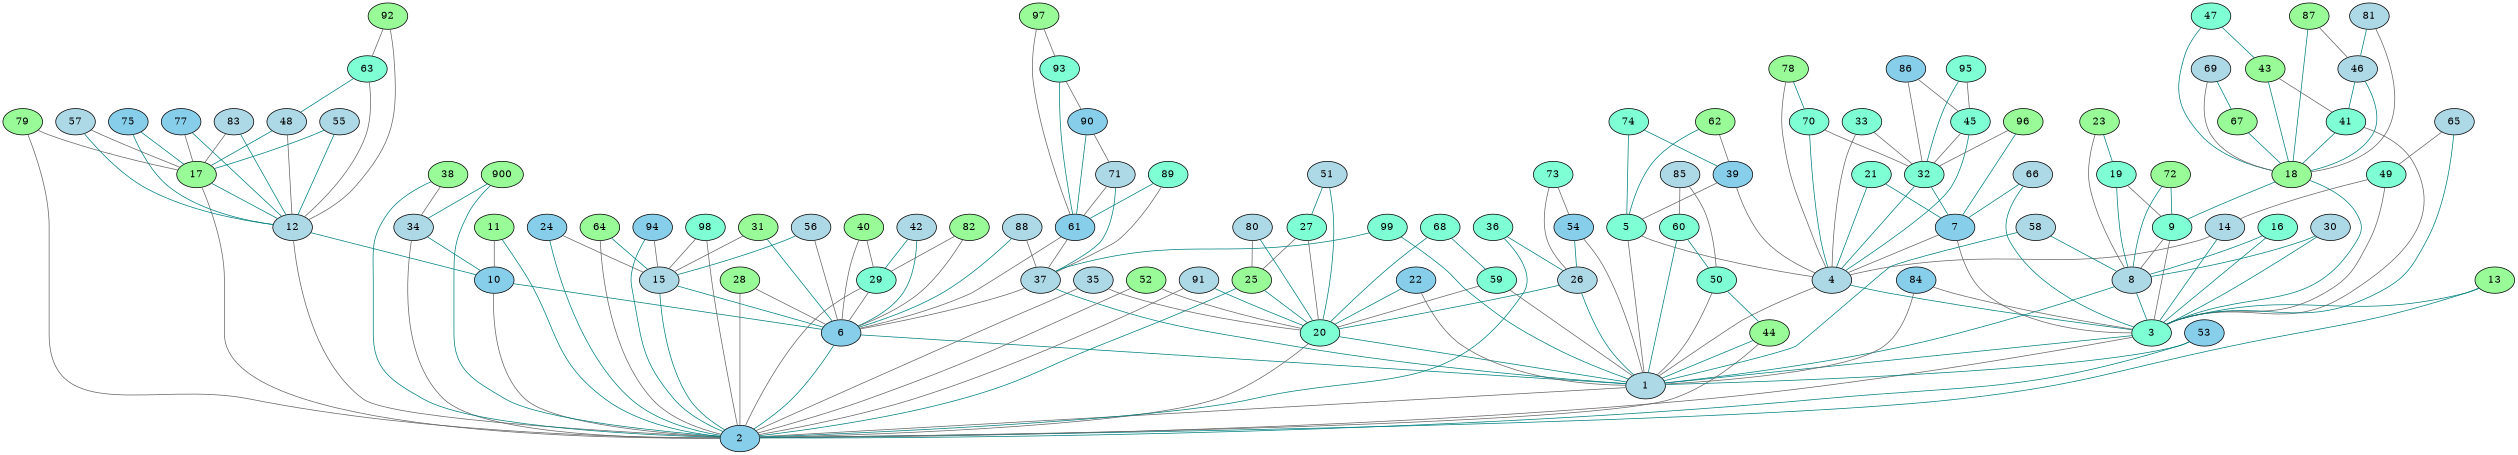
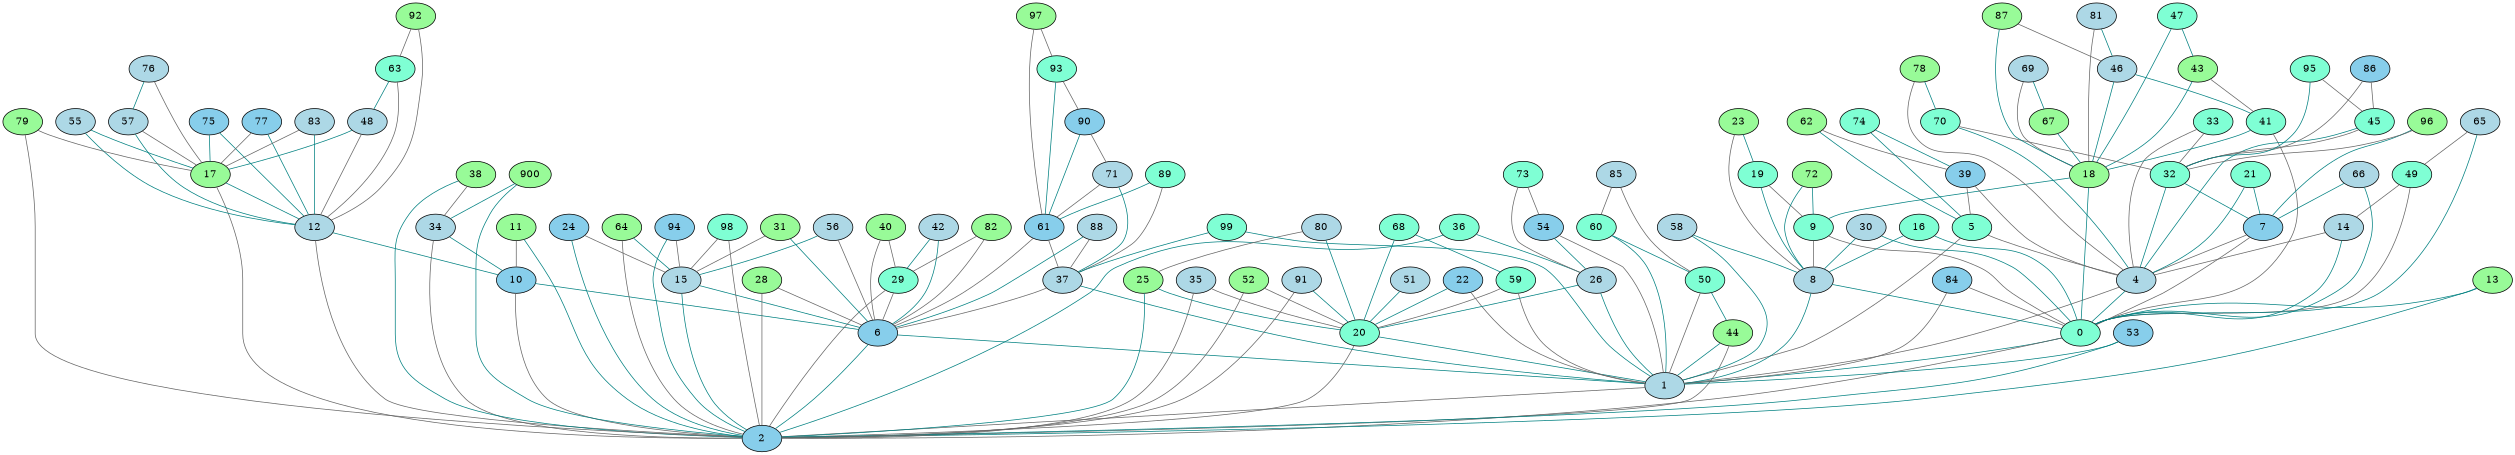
node "76": added
node "27": removed
node "3": label "3" -> "0"
